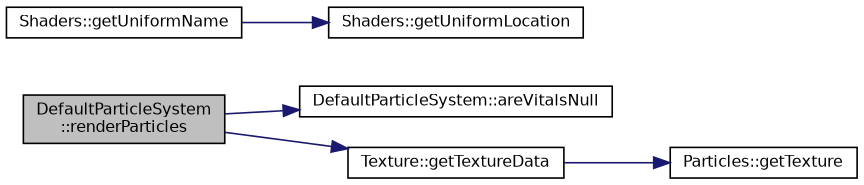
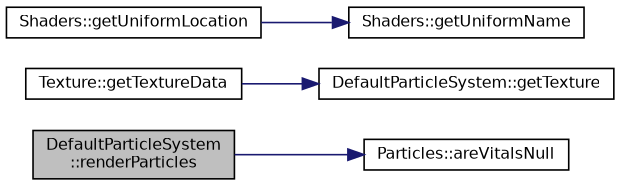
edge "Shaders::getUniformName" -> "Shaders::getUniformLocation": reversed
node "DefaultParticleSystem::areVitalsNull": label "DefaultParticleSystem::areVitalsNull" -> "Particles::areVitalsNull"
edge "DefaultParticleSystem ::renderParticles" -> "Texture::getTextureData": removed
node "Particles::getTexture": label "Particles::getTexture" -> "DefaultParticleSystem::getTexture"
